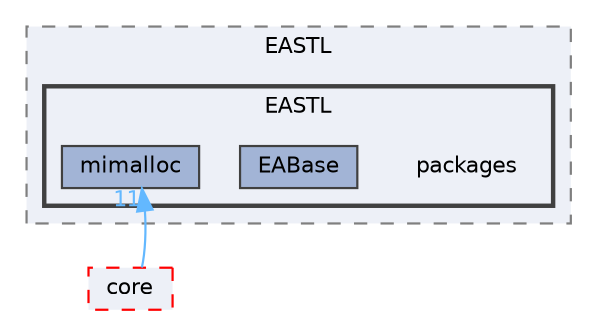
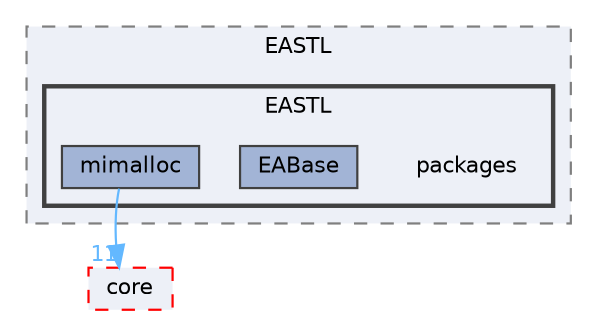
edge "core" -> "mimalloc": reversed
